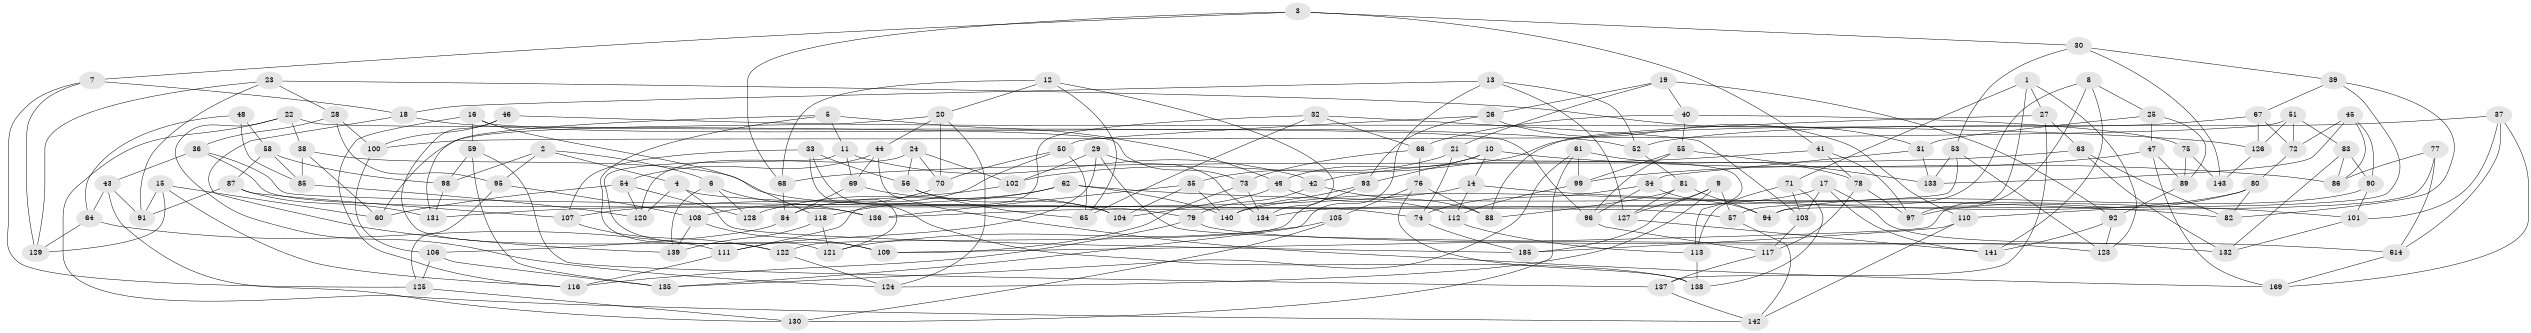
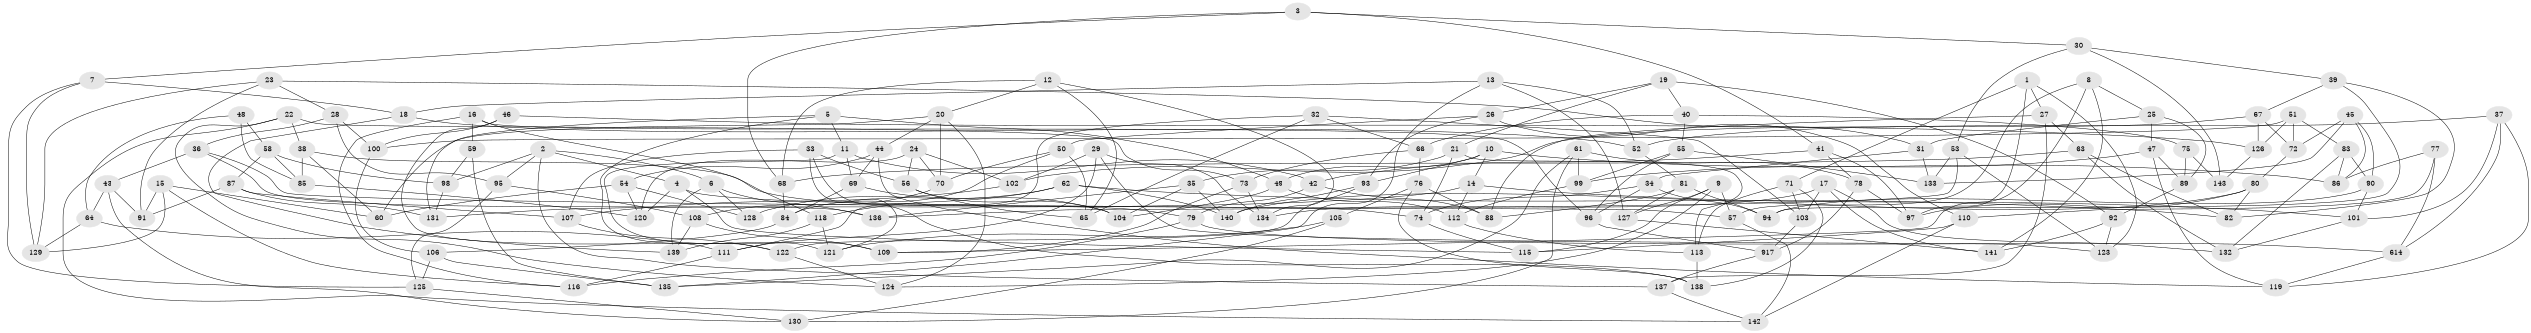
node "185": label "185" -> "115"
node "117": label "117" -> "917"
edge "59" -- "137": now "2" -- "137"
node "169": label "169" -> "119"
